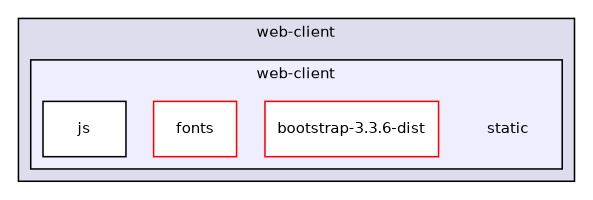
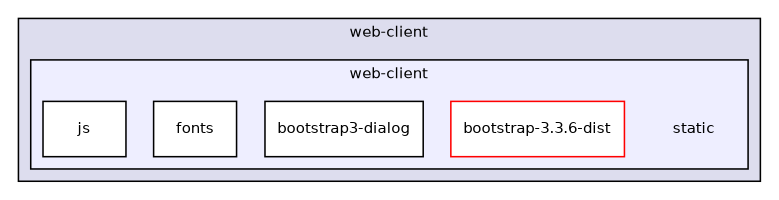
node "fonts": color red -> black
node "bootstrap3-dialog": added
